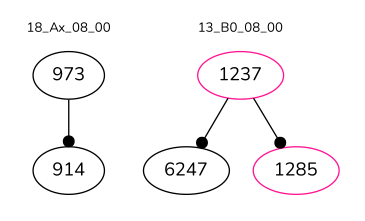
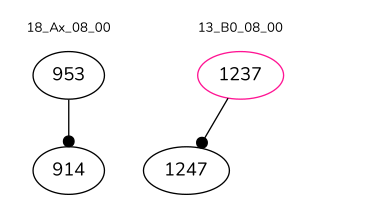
node "973": label "973" -> "953"
node "6247": label "6247" -> "1247"
node "1285": removed
